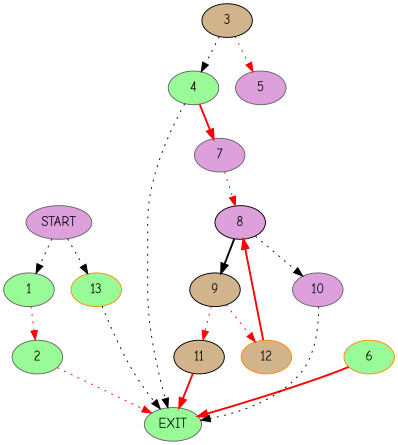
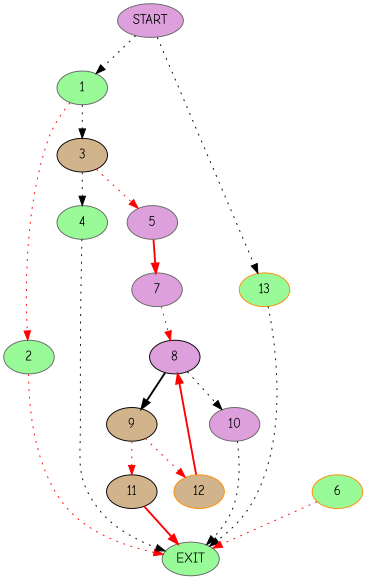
edge "1" -> "3": added
edge "4" -> "7": now "5" -> "7"
edge "6" -> "EXIT": style bold -> dotted
